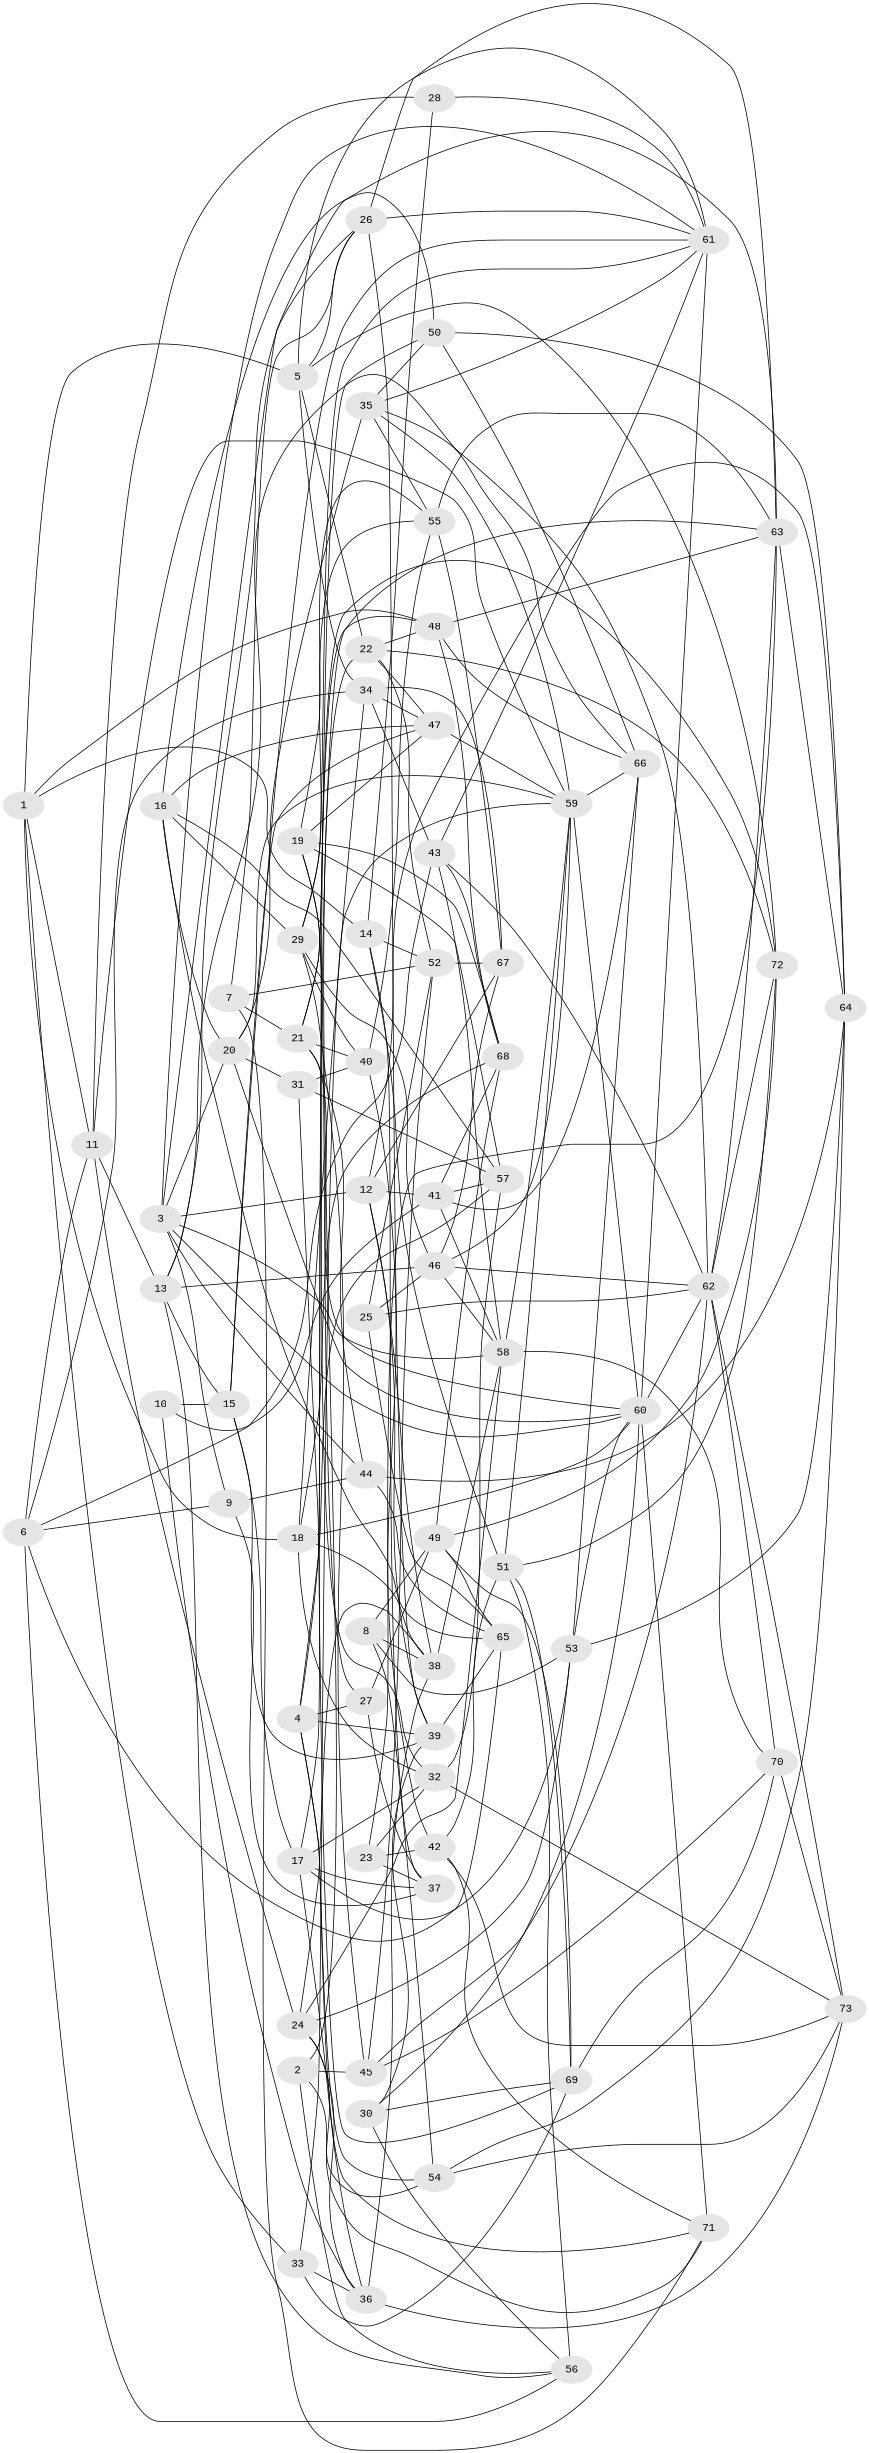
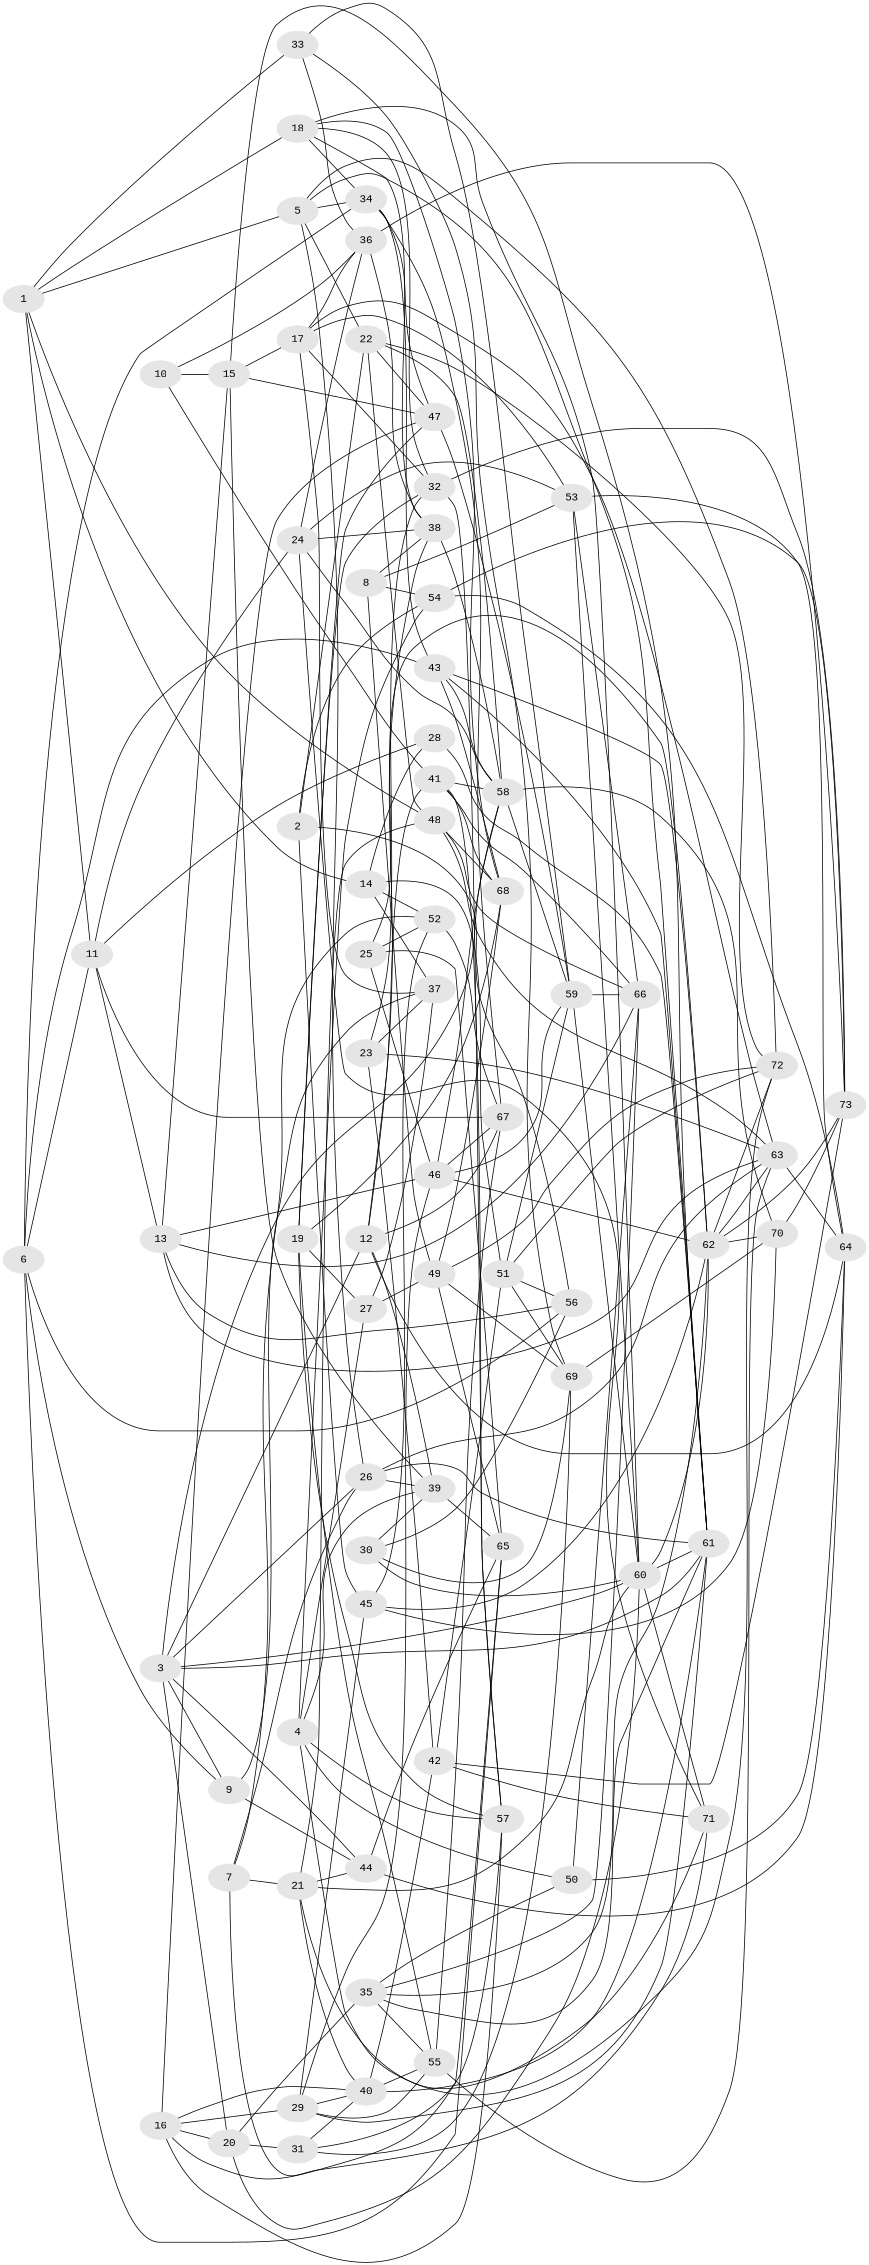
edge "50" -- "16": now "40" -- "16"
edge "59" -- "11": now "67" -- "11"
edge "35" -- "59": now "35" -- "66"
edge "59" -- "20": removed
edge "22" -- "52": now "22" -- "58"
edge "61" -- "40": added
